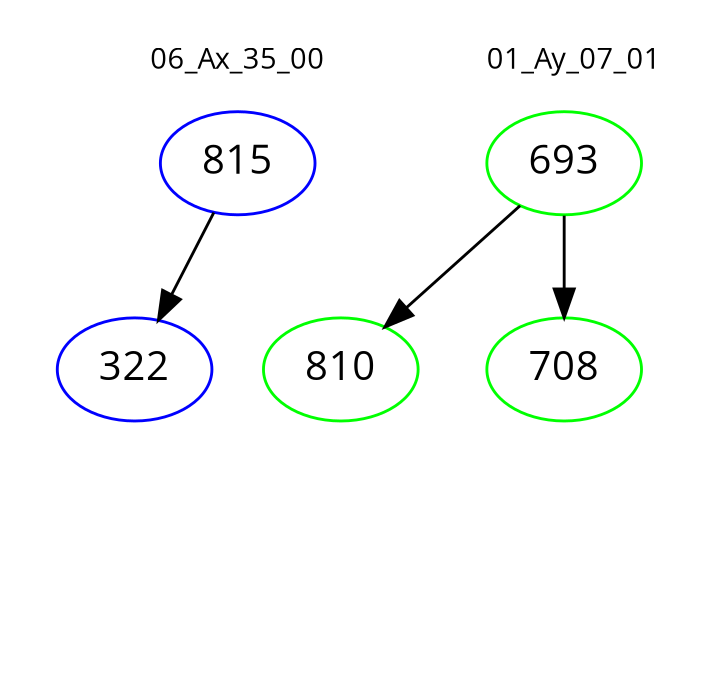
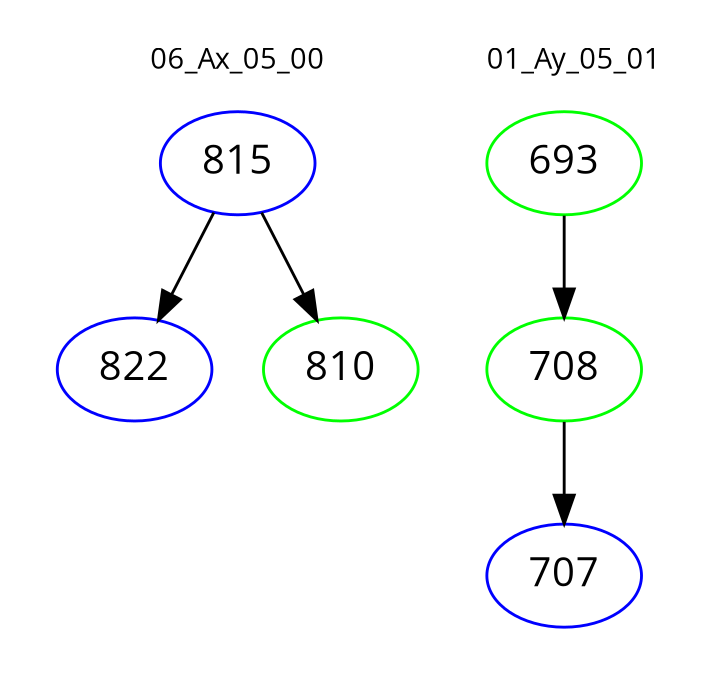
cluster "06_Ax_35_00": label "06_Ax_35_00" -> "06_Ax_05_00"
cluster "01_Ay_07_01": label "01_Ay_07_01" -> "01_Ay_05_01"
edge "693" -> "810": now "815" -> "810"
node "322": label "322" -> "822"
node "707": added
